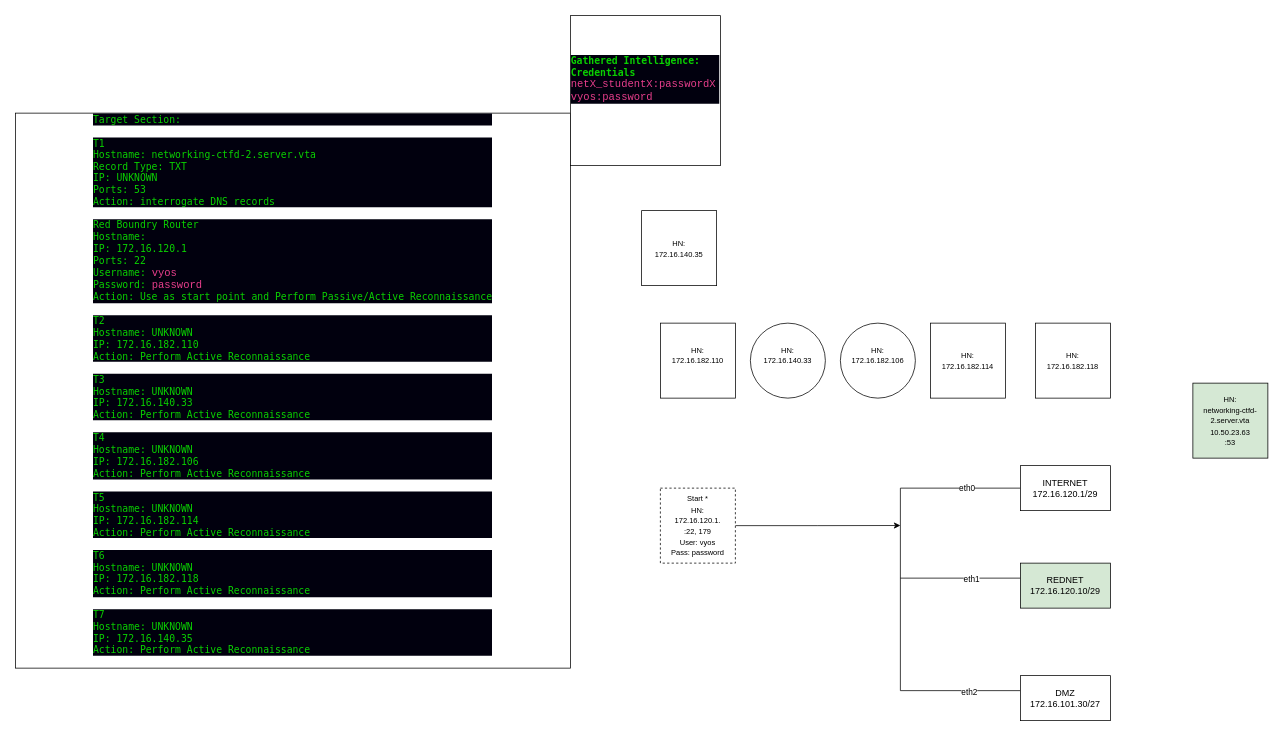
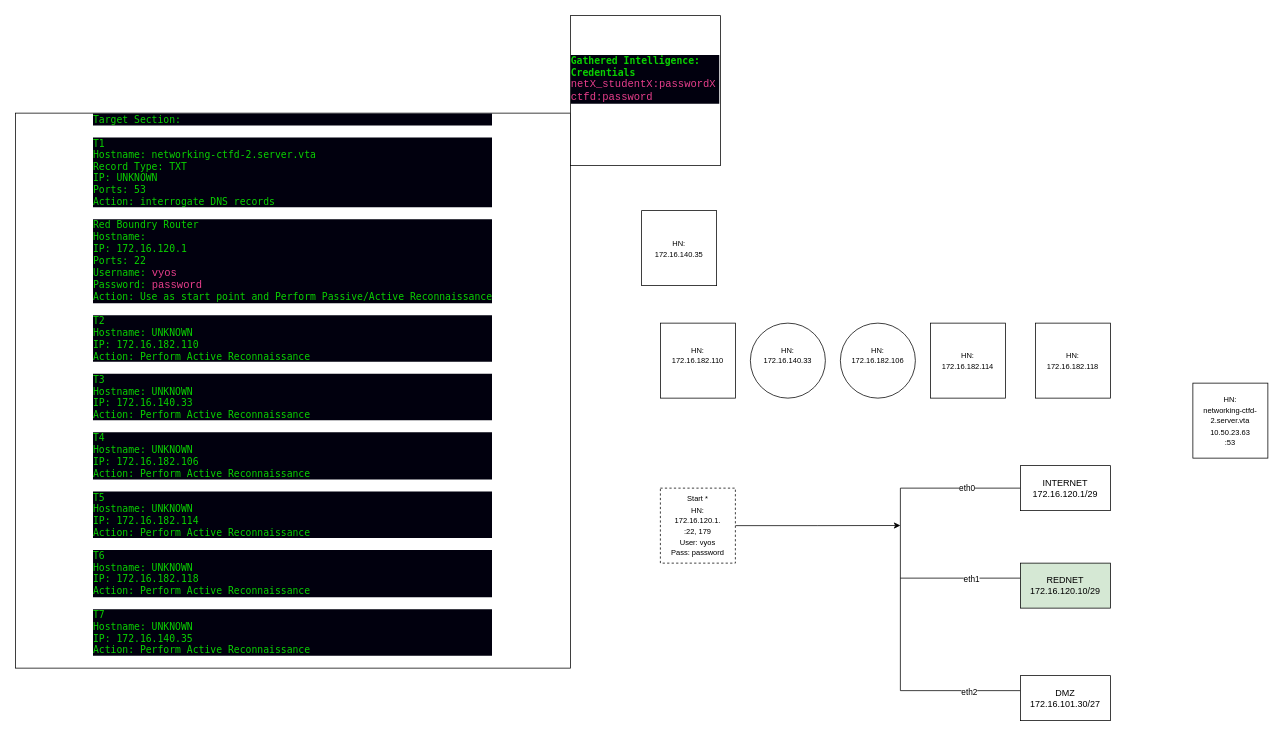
node "Gathered Intelligence: CredentialsnetX_studentX:passwordXvyos:password": label "Gathered Intelligence: CredentialsnetX_studentX:passwordXvyos:password" -> "Gathered Intelligence: CredentialsnetX_studentX:passwordXctfd:password"
node "HN: networking-ctfd-2.server.vta 10.50.23.63 :53": fillcolor #d5e8d4 -> #ffffff
